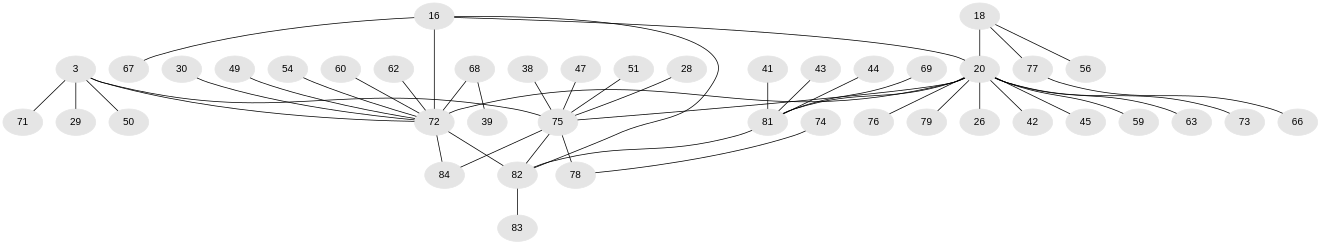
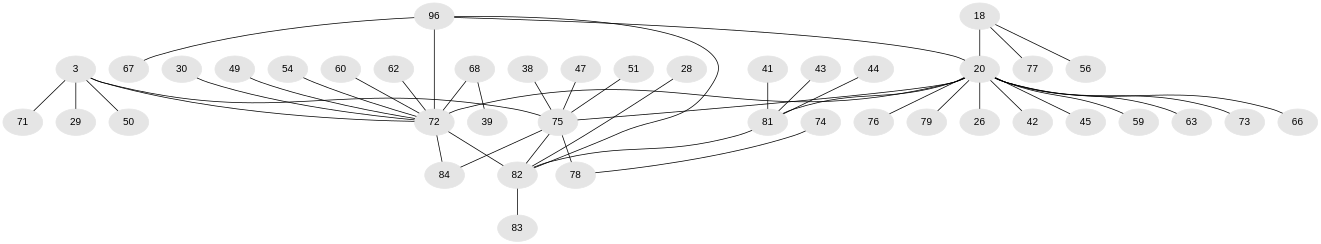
node "16": label "16" -> "96"
node "69": removed
edge "77" -- "66": now "20" -- "66"
edge "28" -- "75": now "28" -- "82"
